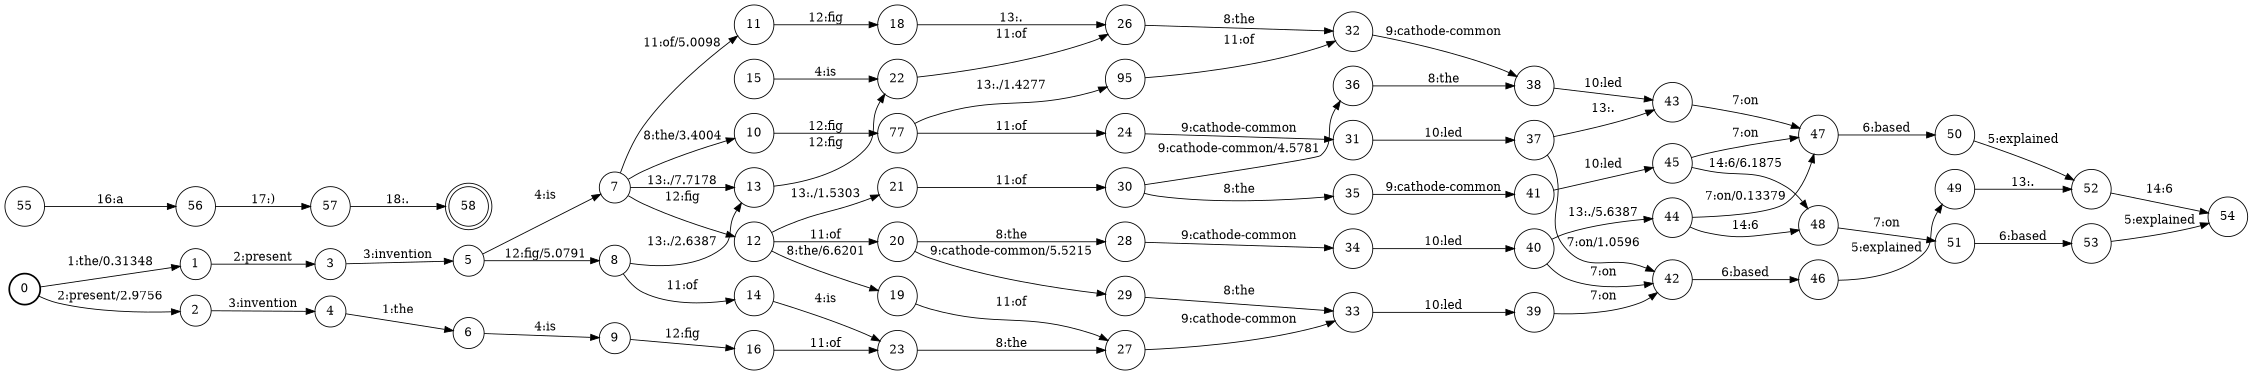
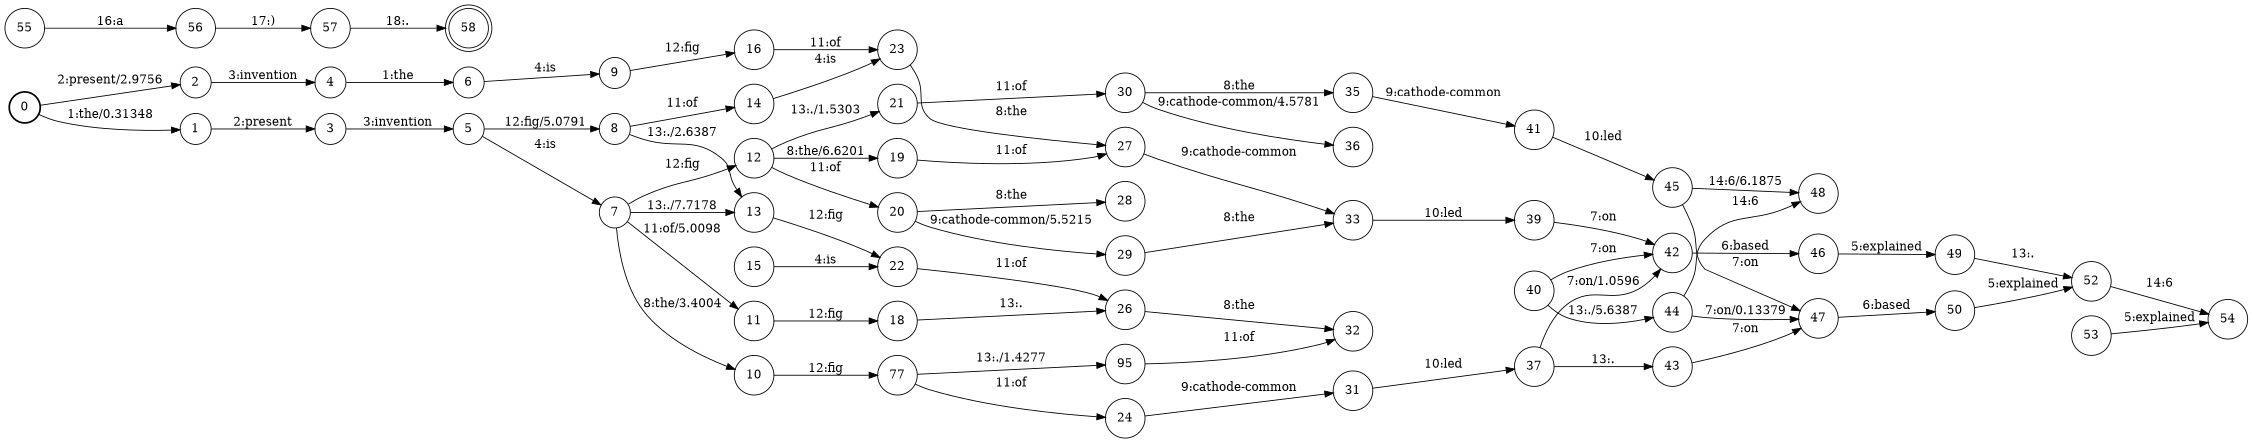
node "38": removed
node "51": removed
node "34": removed
